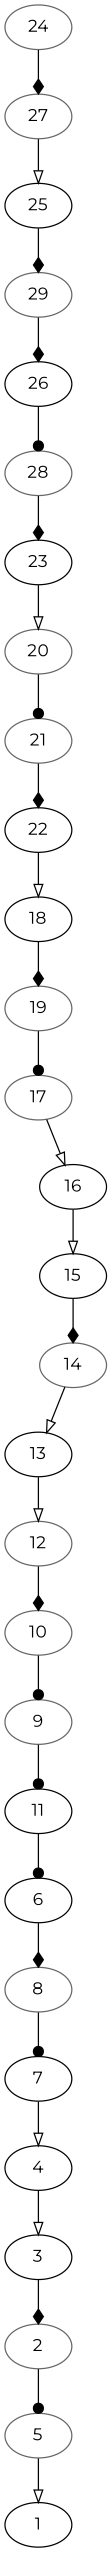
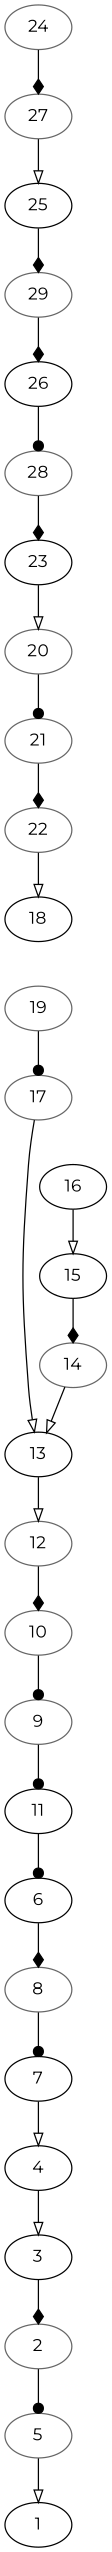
node "22": color black -> gray40
edge "18" -> "19": removed
edge "17" -> "16": now "17" -> "13"
